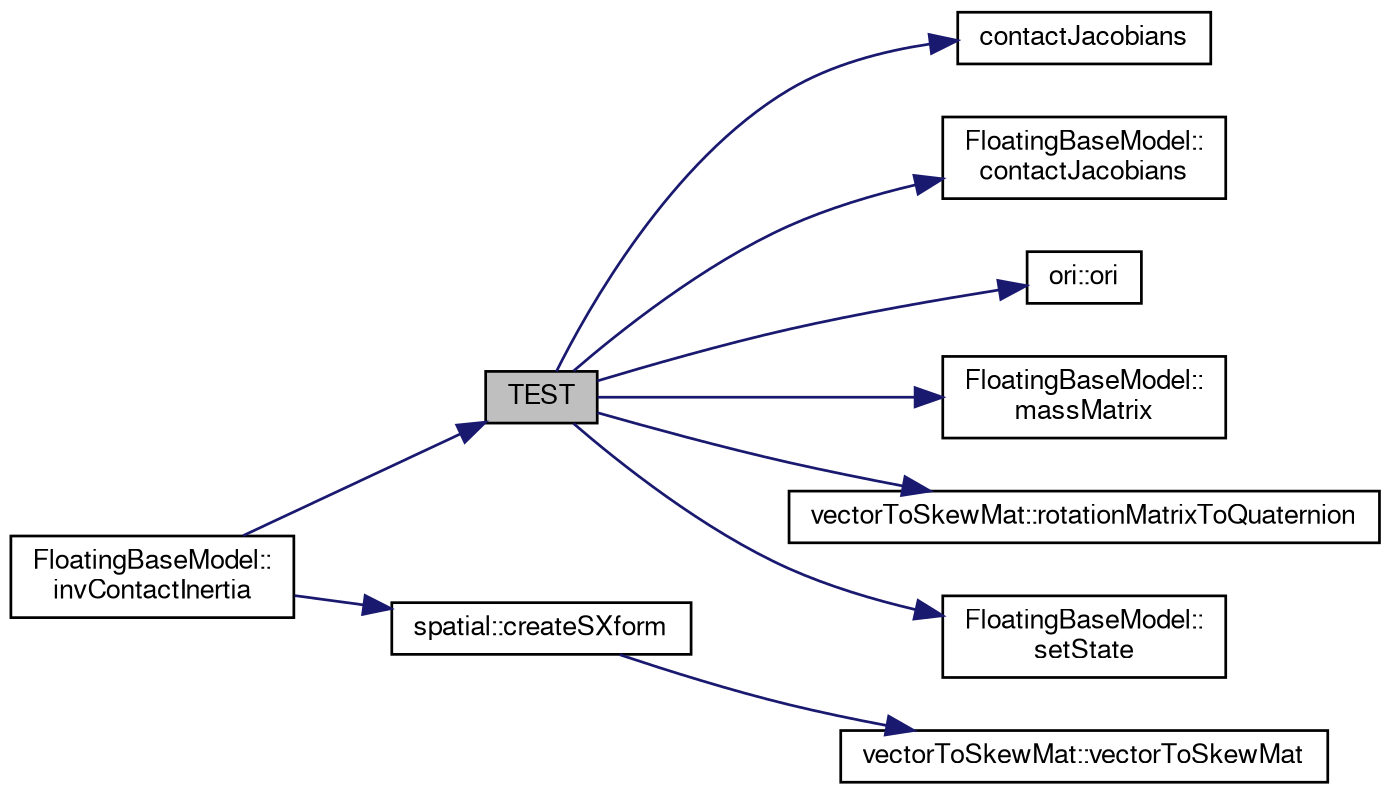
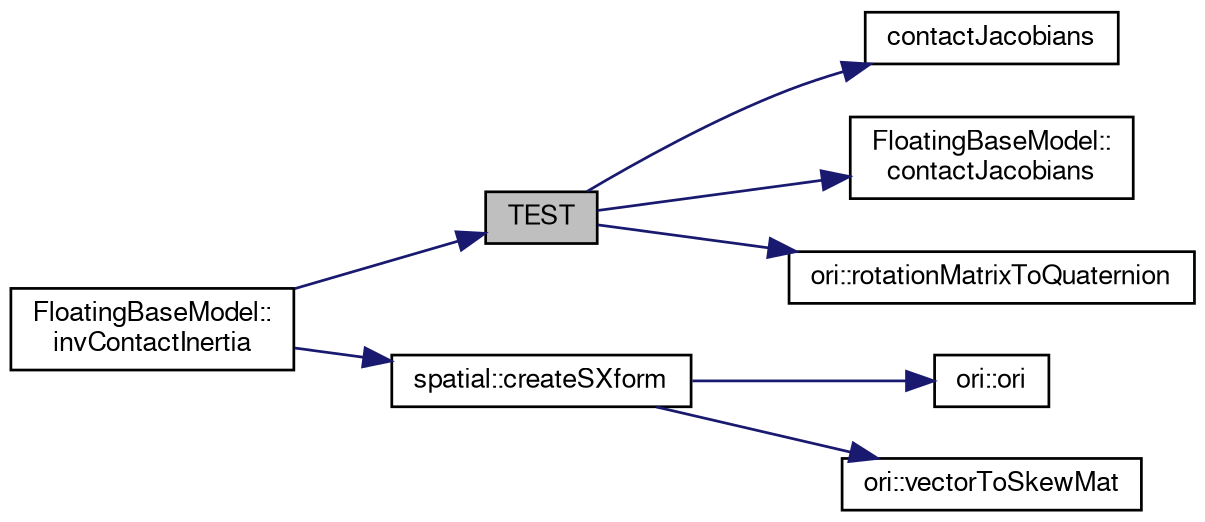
edge "TEST" -> "ori::ori": now "spatial::createSXform" -> "ori::ori"
node "FloatingBaseModel:: massMatrix": removed
node "vectorToSkewMat::rotationMatrixToQuaternion": label "vectorToSkewMat::rotationMatrixToQuaternion" -> "ori::rotationMatrixToQuaternion"
node "FloatingBaseModel:: setState": removed
node "vectorToSkewMat::vectorToSkewMat": label "vectorToSkewMat::vectorToSkewMat" -> "ori::vectorToSkewMat"
